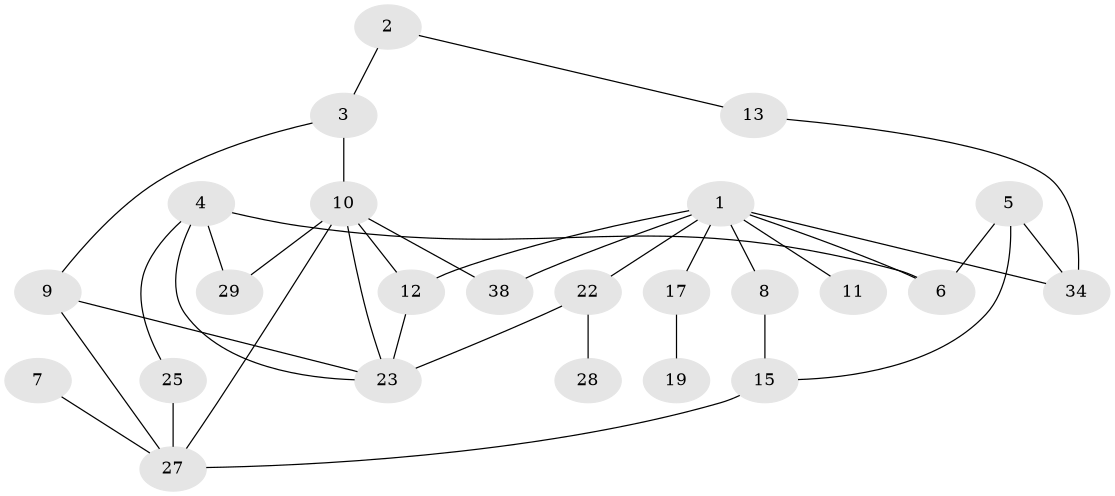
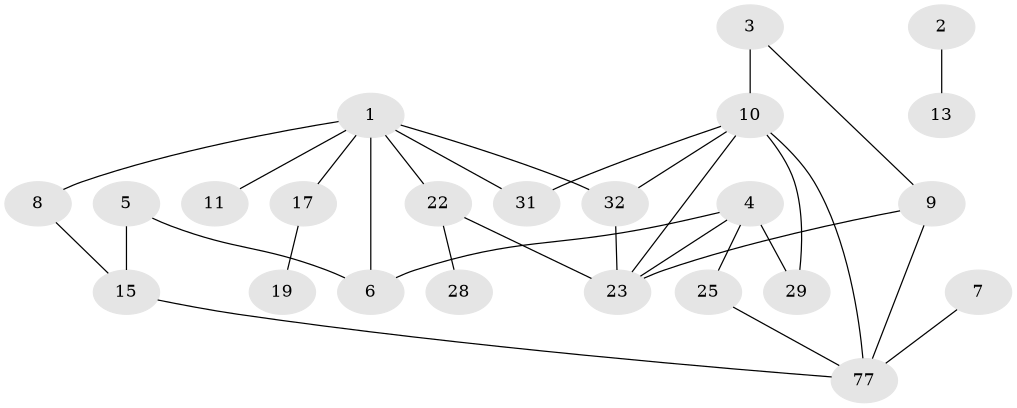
edge "2" -- "3": removed
node "12": label "12" -> "32"
node "38": label "38" -> "31"
node "34": removed
node "27": label "27" -> "77"
